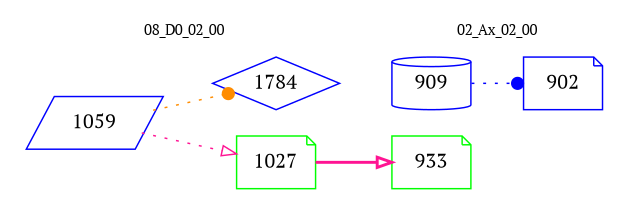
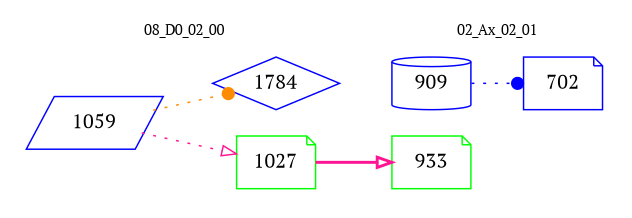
cluster "02_Ax_02_00": label "02_Ax_02_00" -> "02_Ax_02_01"
node "902": label "902" -> "702"
